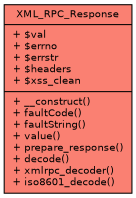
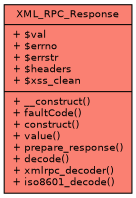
node "XML_RPC_Response": text "+ faultString()" -> "+ construct()"
